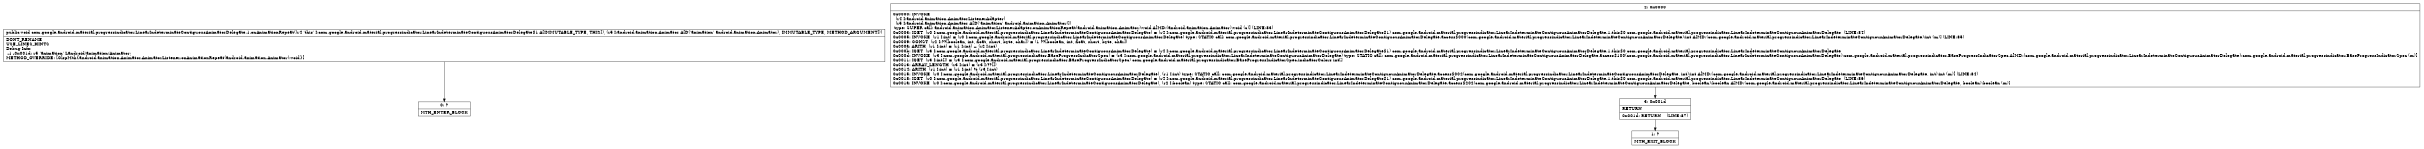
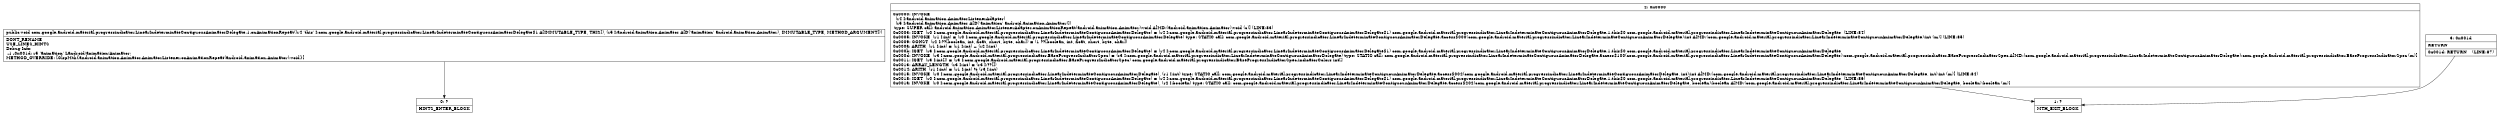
edge "2: 0x0000" -> "3: 0x001d": now "2: 0x0000" -> "1: ?"
node "0: ?": text "MTH_ENTER_BLOCK" -> "HINTS_ENTER_BLOCK"
